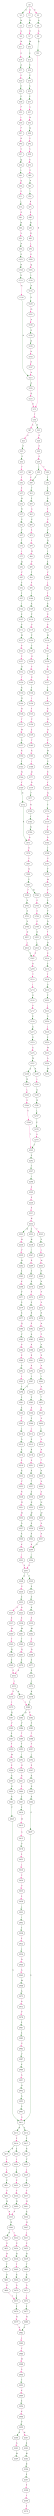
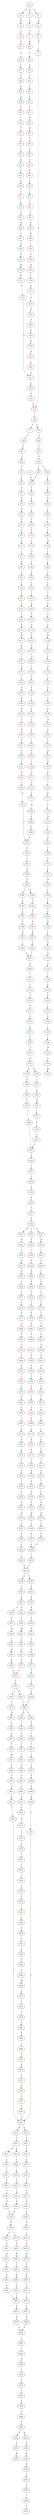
edge "S284" -> "S287": removed, label "P"
edge "S297" -> "S298": now "S297" -> "S300"
